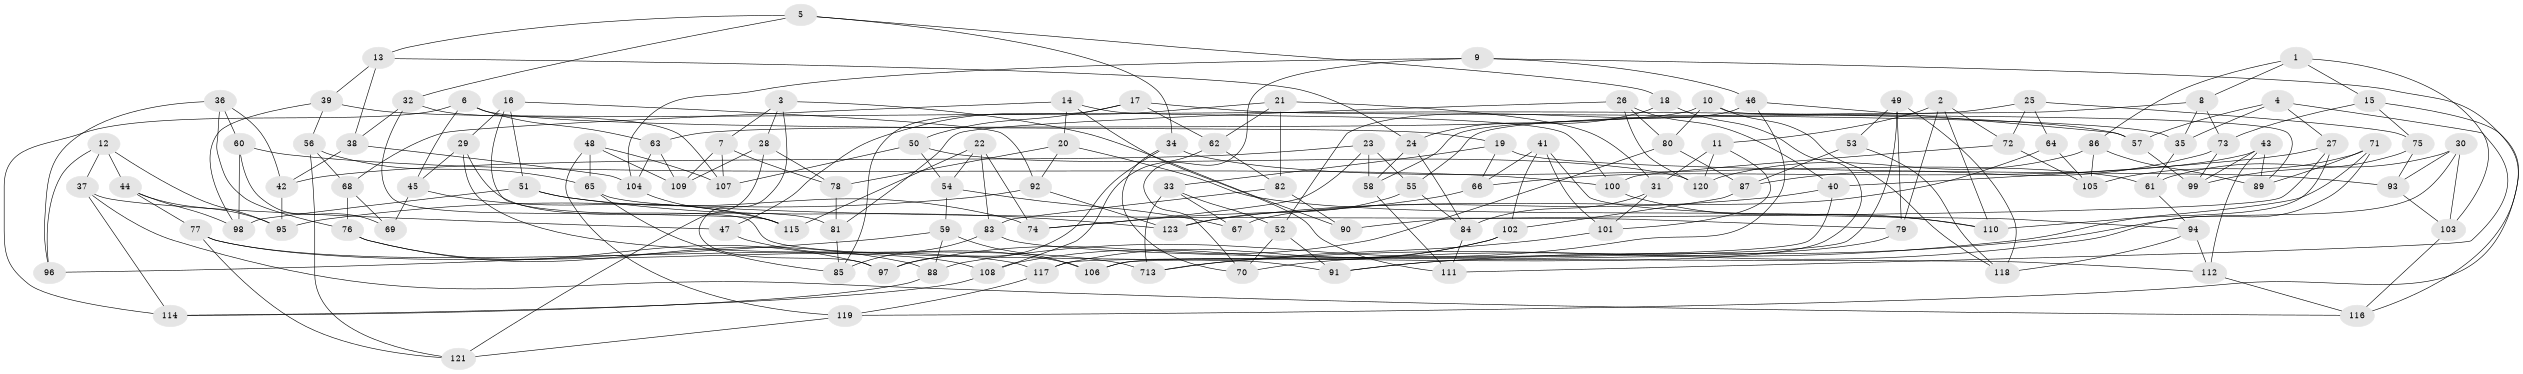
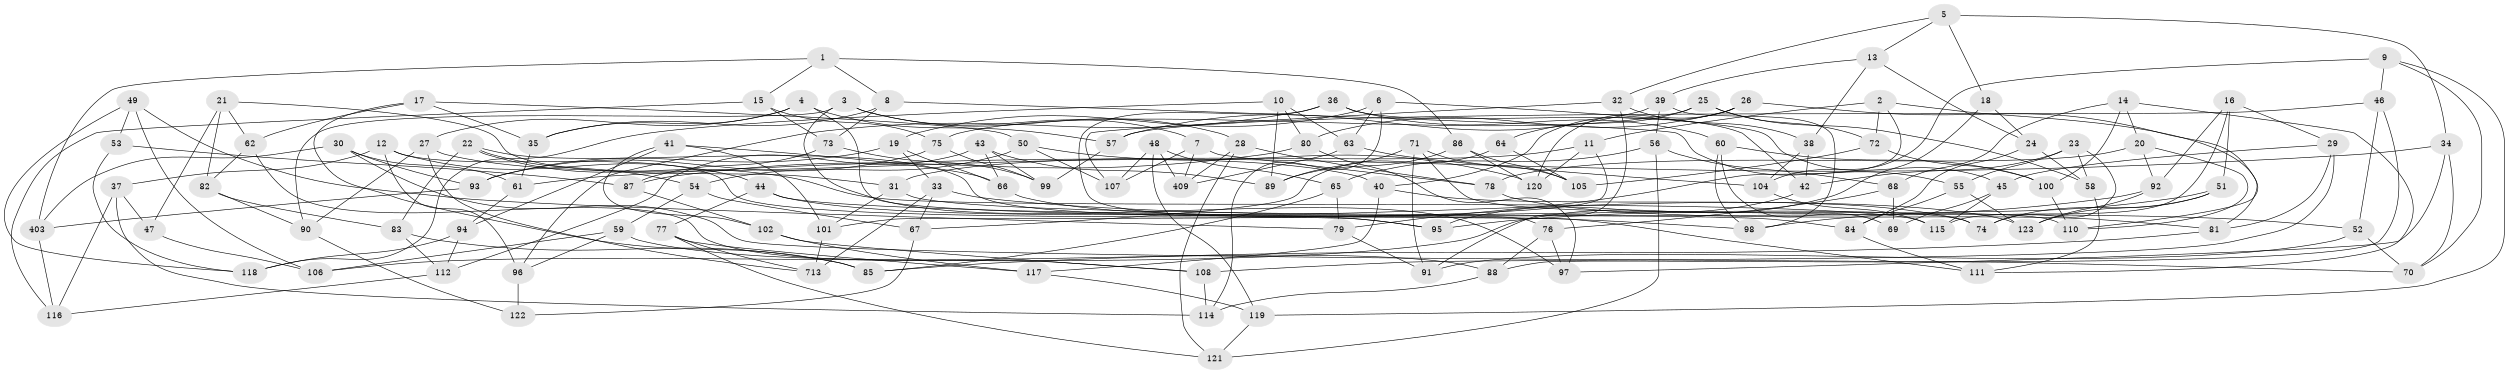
node "109": label "109" -> "409"
node "103": label "103" -> "403"
node "122": added
